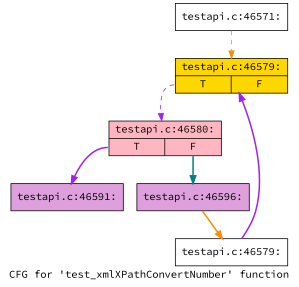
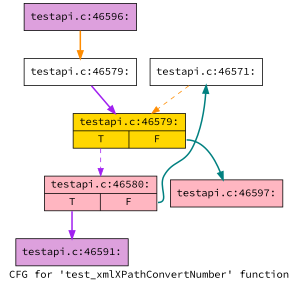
edge "testapi.c:46580:" -> "testapi.c:46596:": now "testapi.c:46580:" -> "testapi.c:46571:"
node "testapi.c:46597:": added
